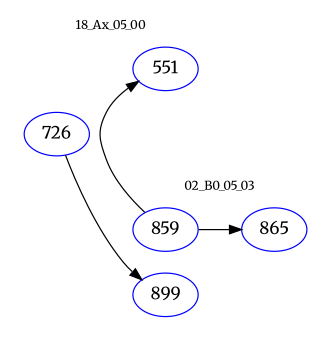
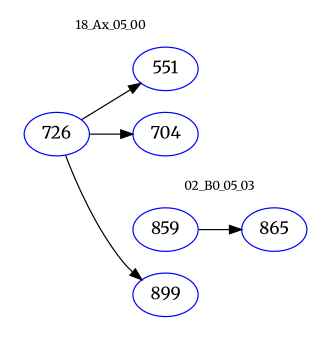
node "704": added
edge "859" -> "551": now "726" -> "551"
